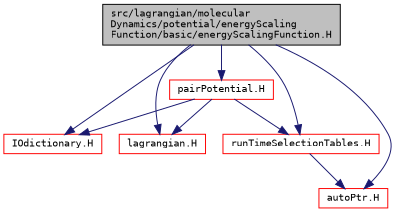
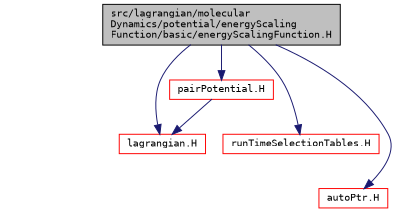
edge "pairPotential.H" -> "runTimeSelectionTables.H": removed
node "IOdictionary.H": removed
edge "runTimeSelectionTables.H" -> "autoPtr.H": removed
